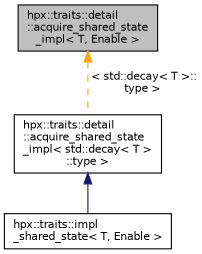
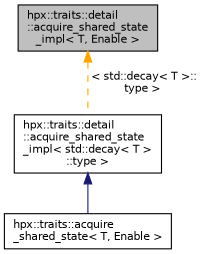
node "hpx::traits::impl _shared_state< T, Enable >": label "hpx::traits::impl _shared_state< T, Enable >" -> "hpx::traits::acquire _shared_state< T, Enable >"
